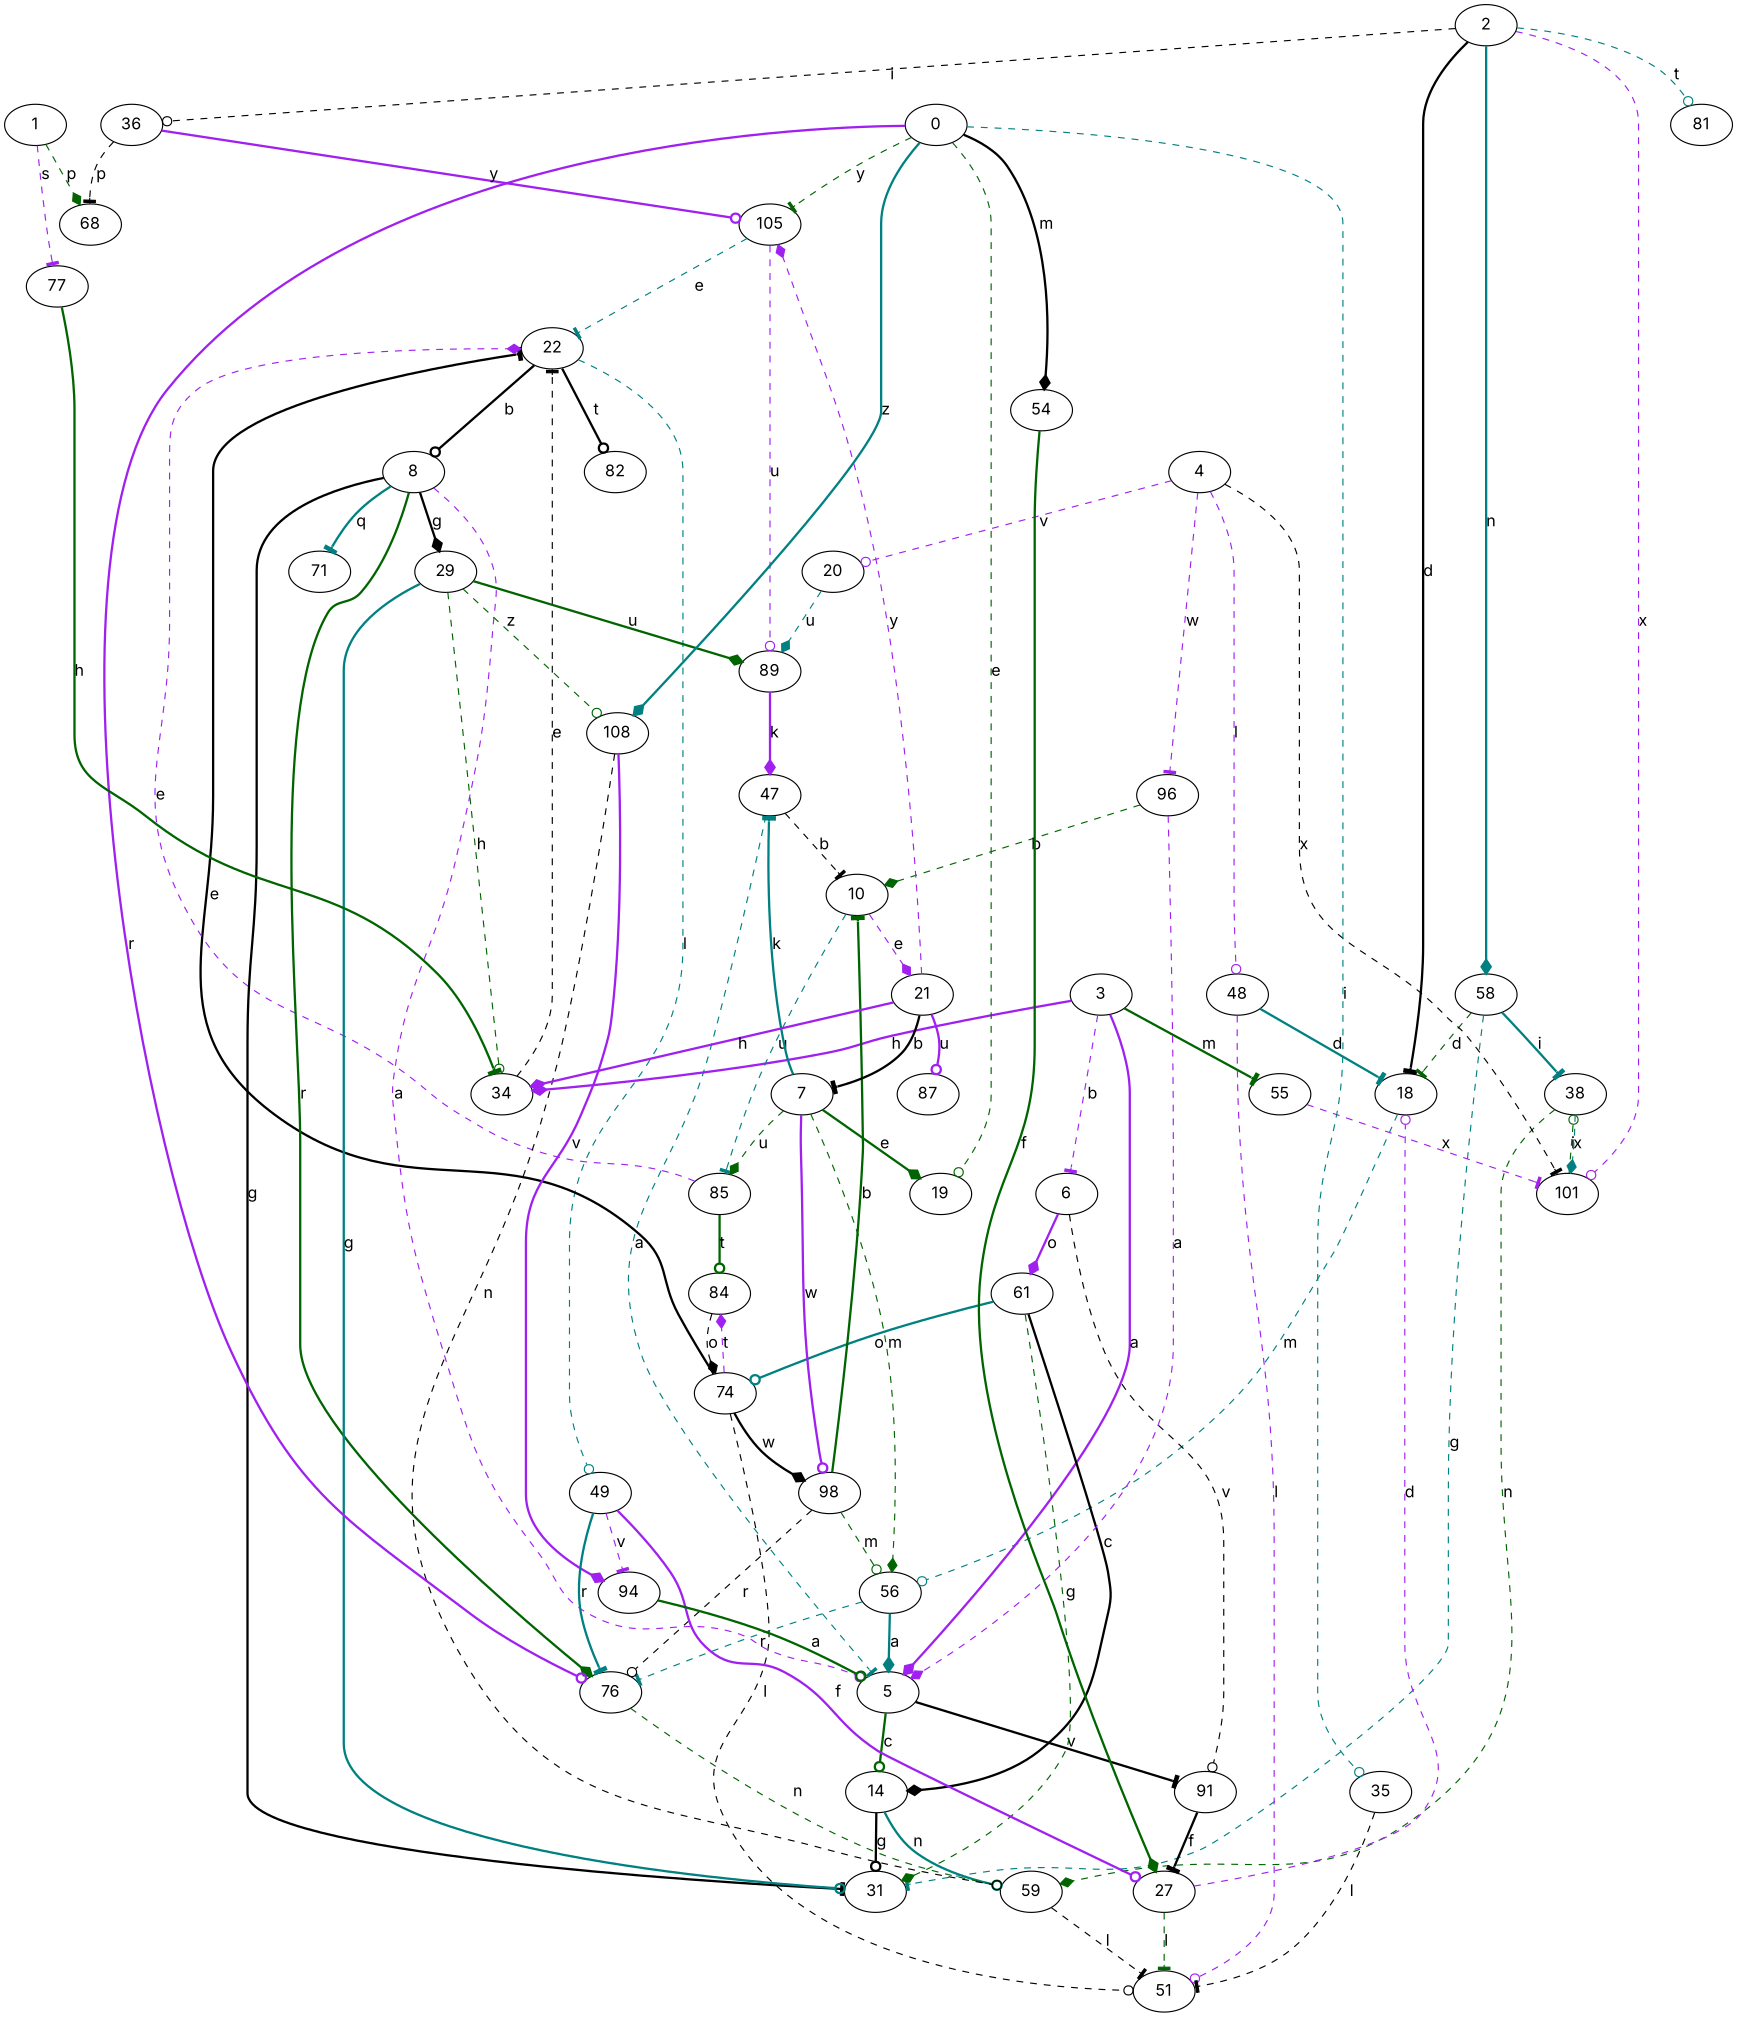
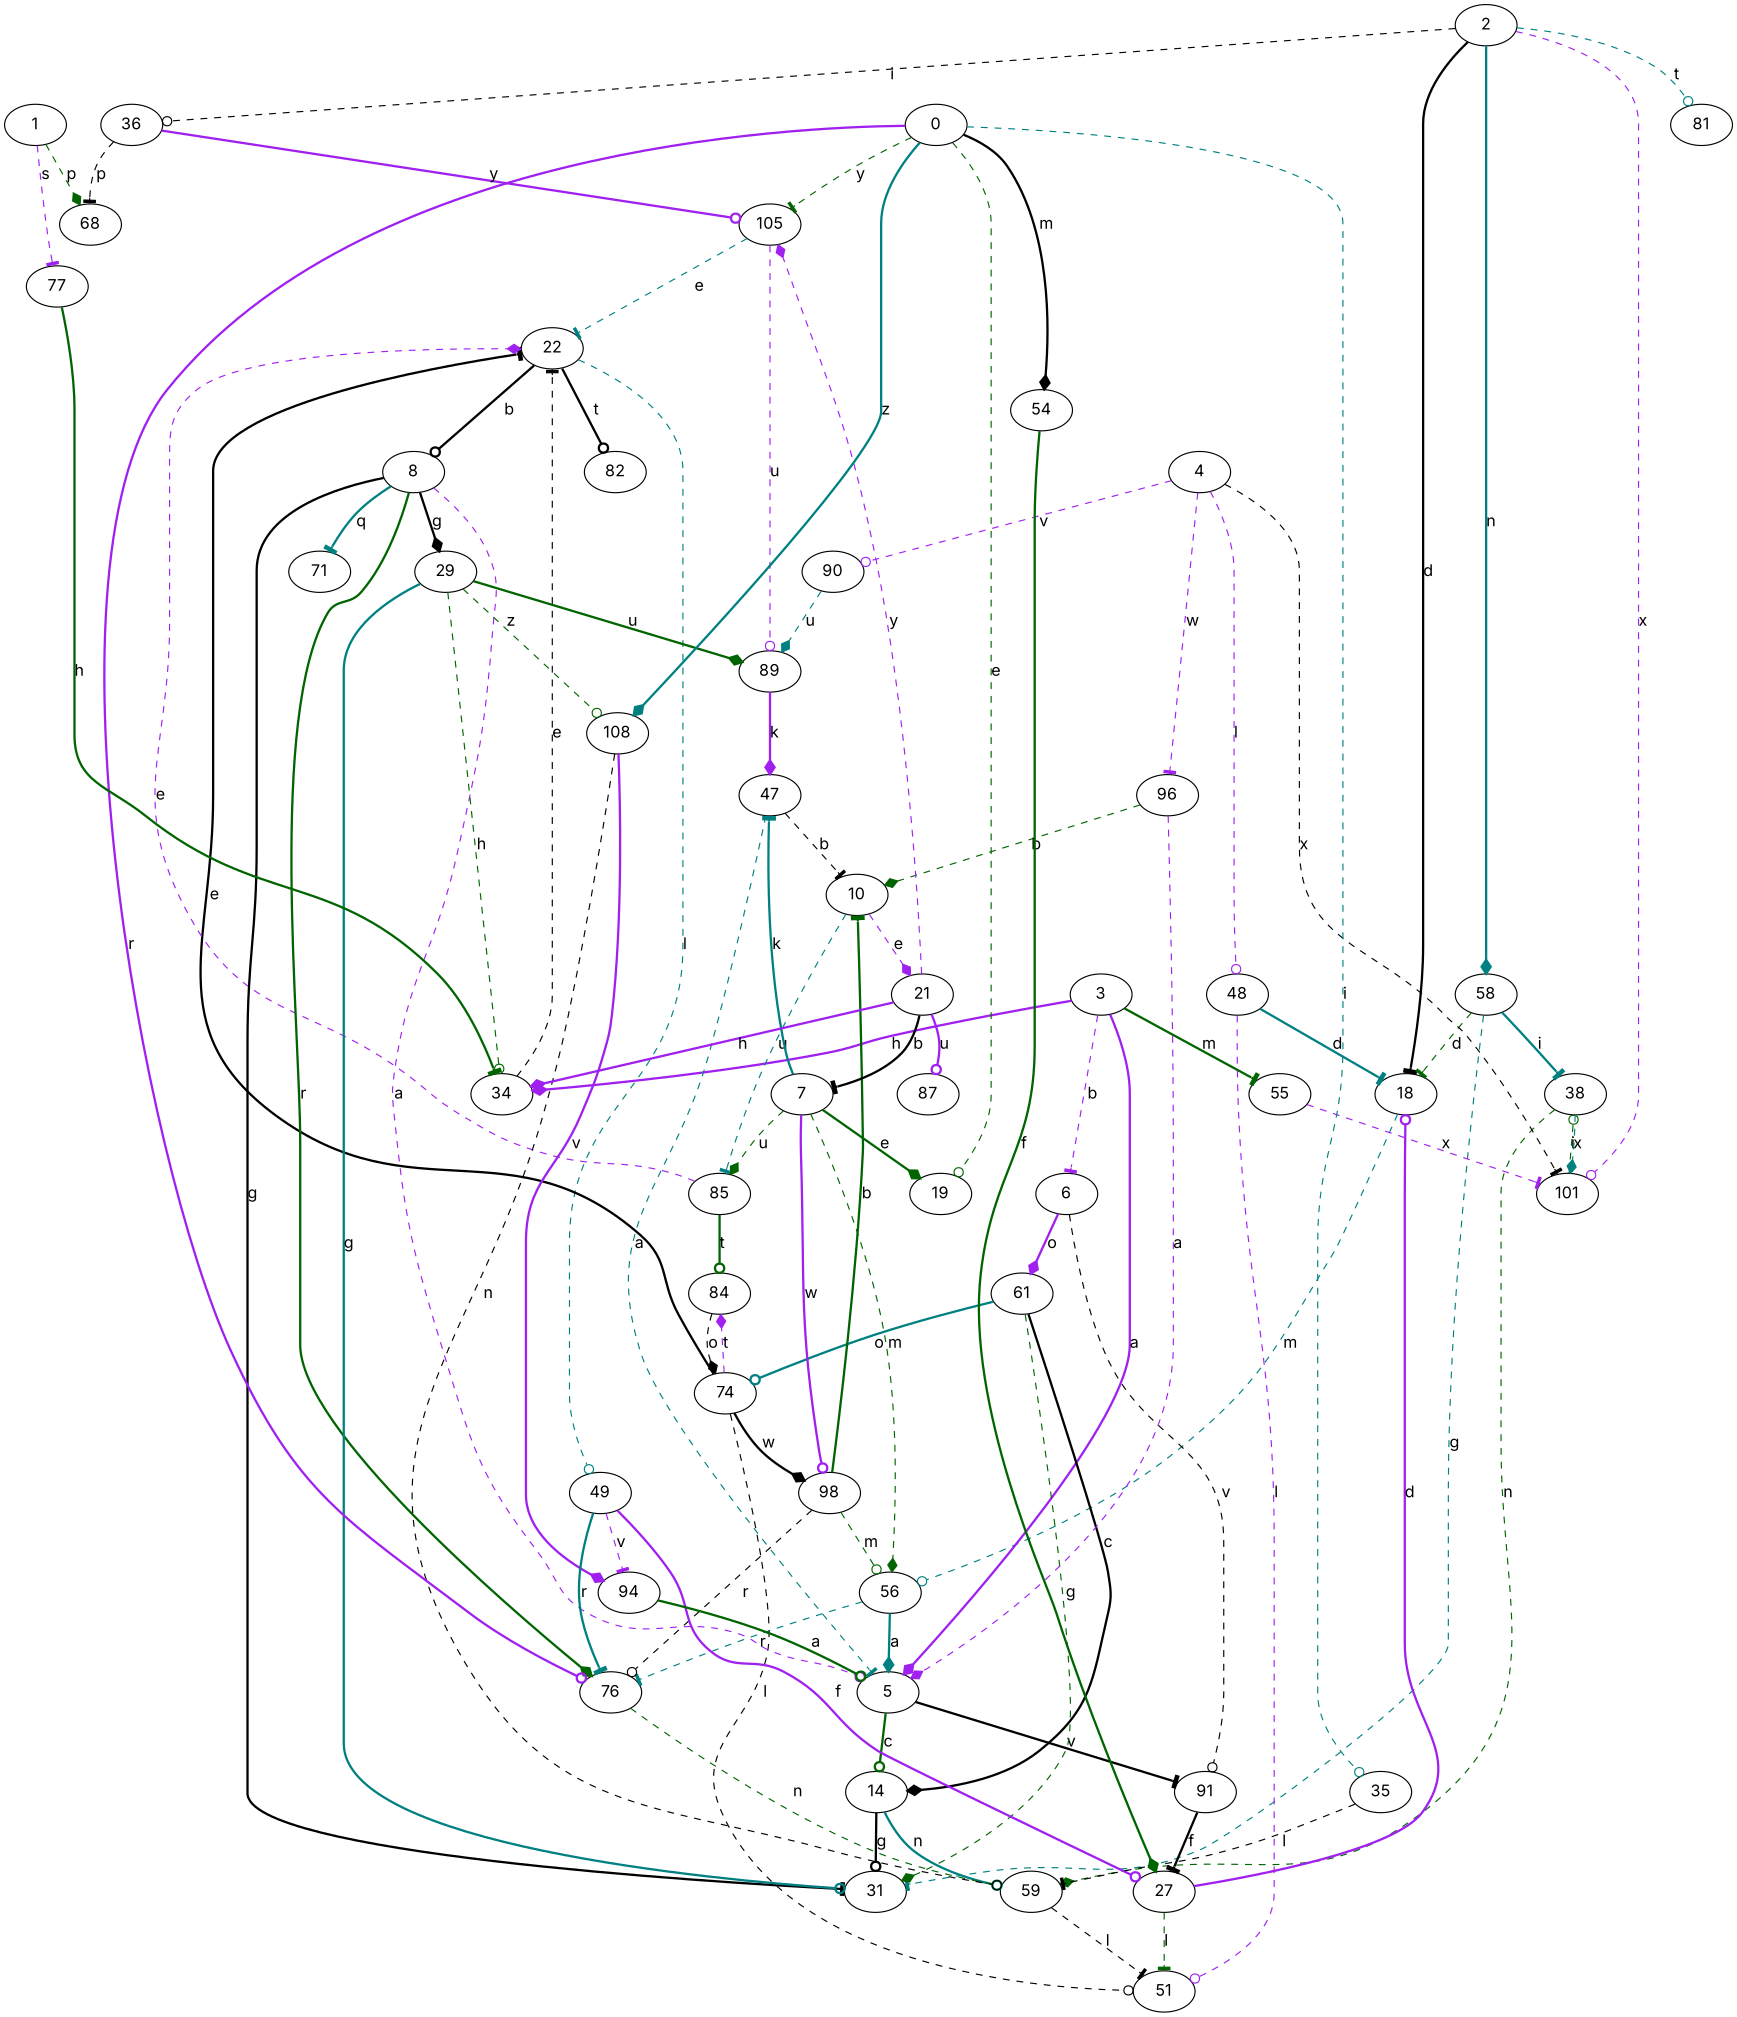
node "20": label "20" -> "90"
edge "27" -> "18": style dashed -> bold
edge "35" -> "51": now "35" -> "59"
